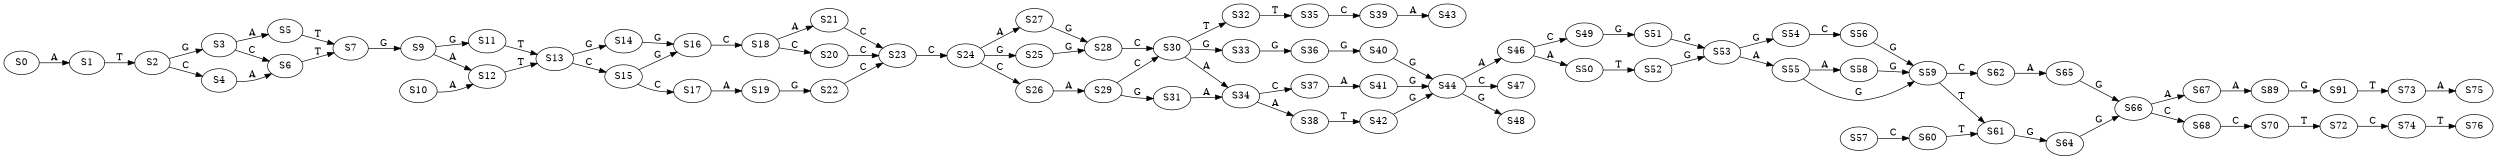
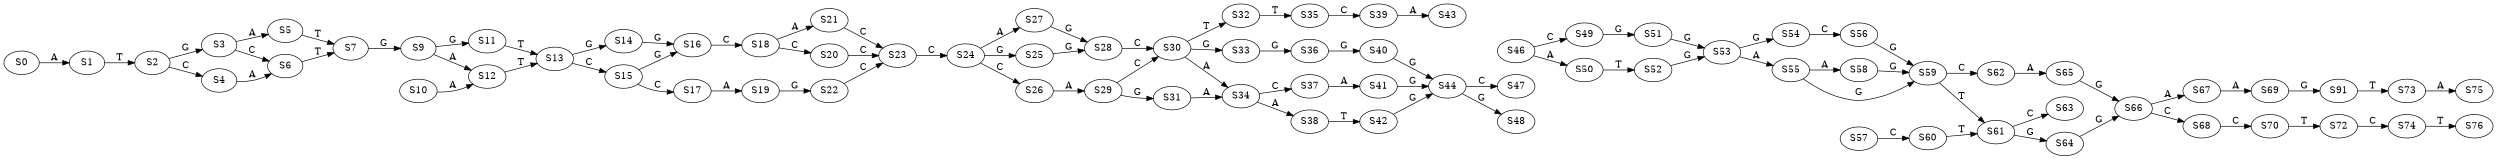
edge "S44" -> "S46": removed, label "A"
node "S89": label "S89" -> "S69"
node "S63": added
